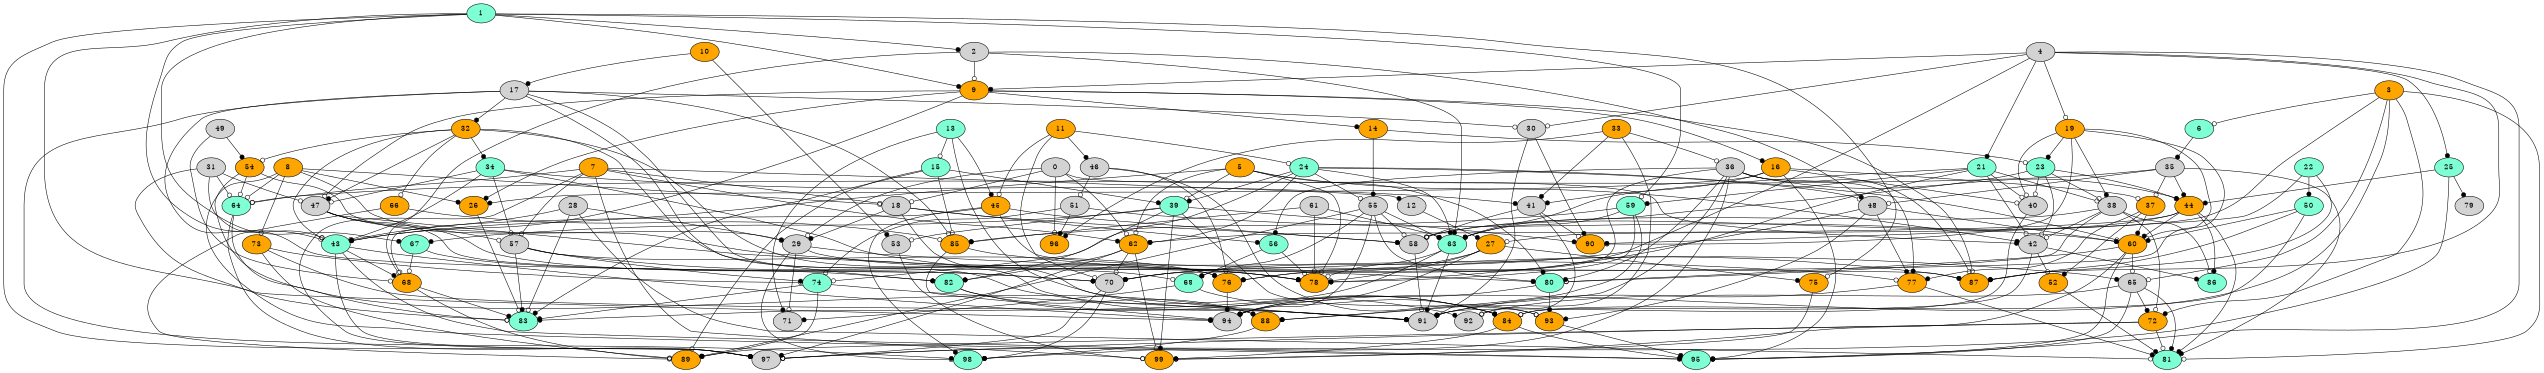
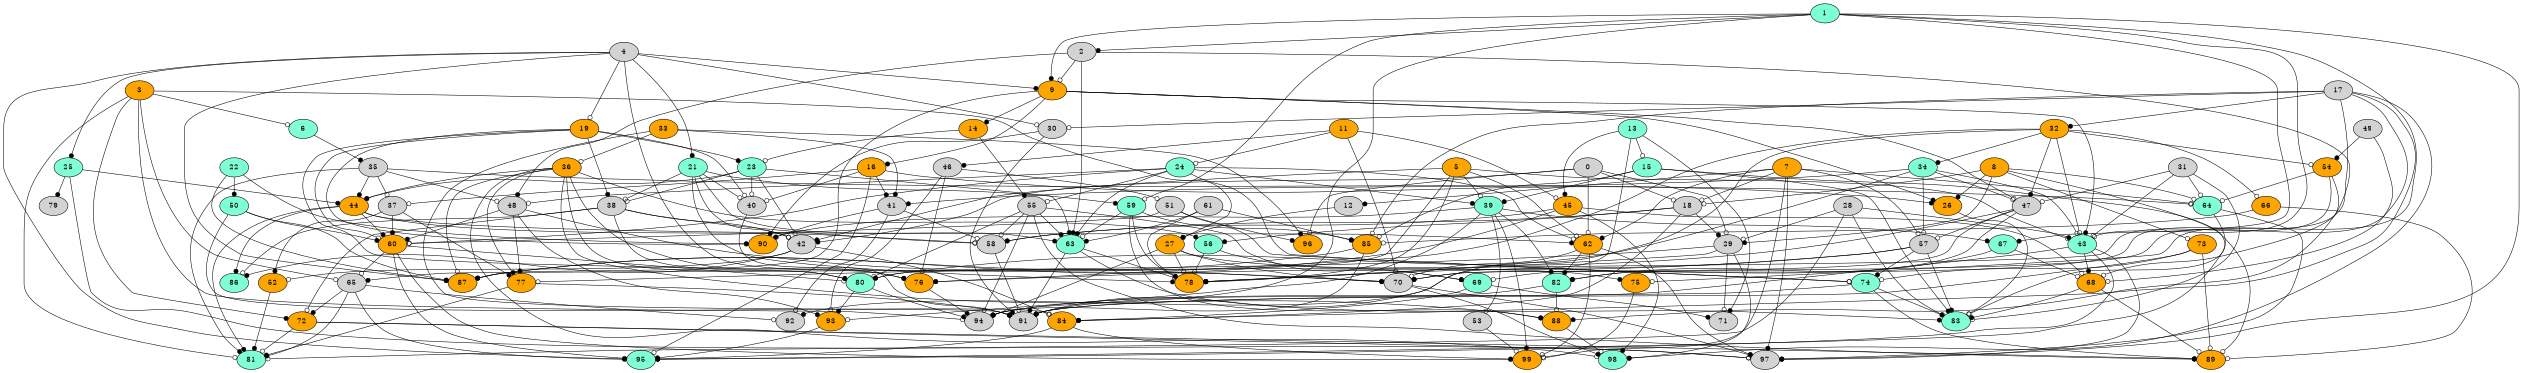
node "10": removed
node "36": fillcolor lightgrey -> orange
node "37": fillcolor orange -> lightgrey
